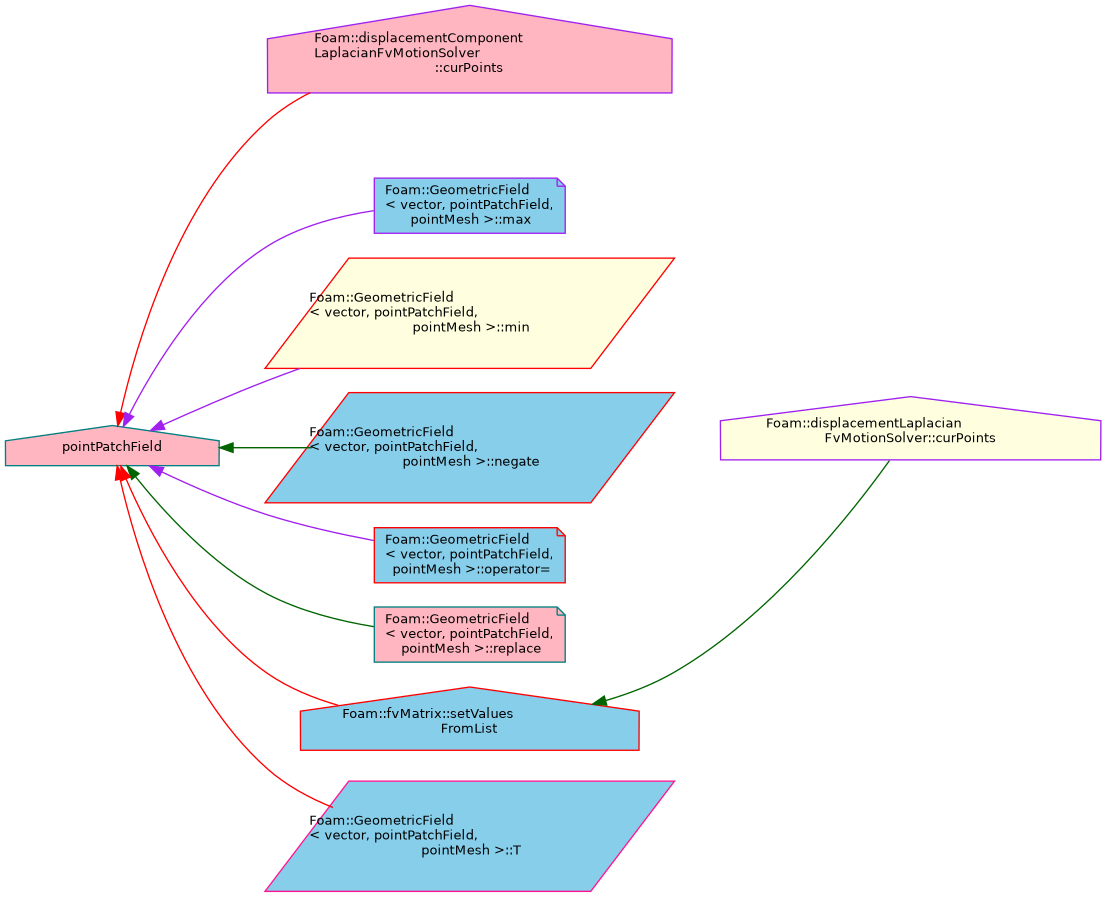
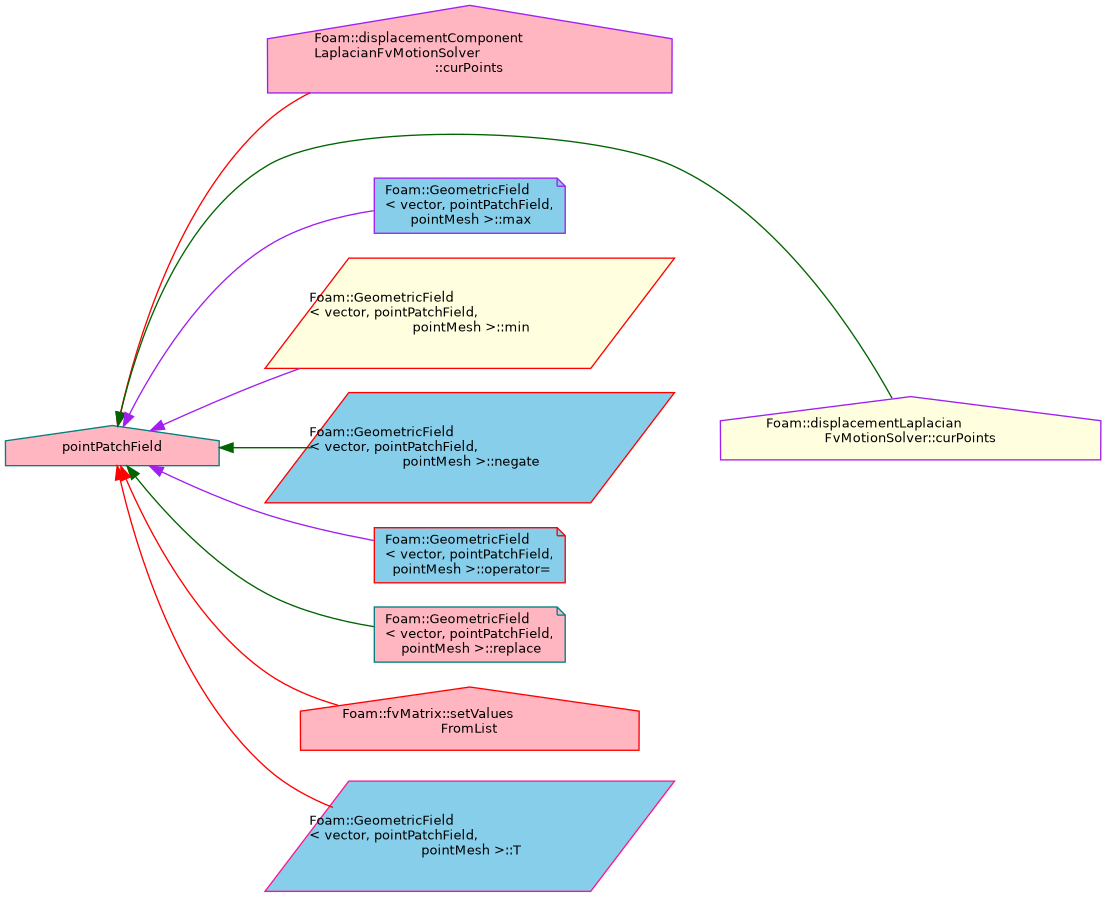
edge "Foam::displacementLaplacian FvMotionSolver::curPoints" -> "Foam::fvMatrix::setValues FromList": now "Foam::displacementLaplacian FvMotionSolver::curPoints" -> "pointPatchField"
node "Foam::fvMatrix::setValues FromList": fillcolor skyblue -> lightpink
